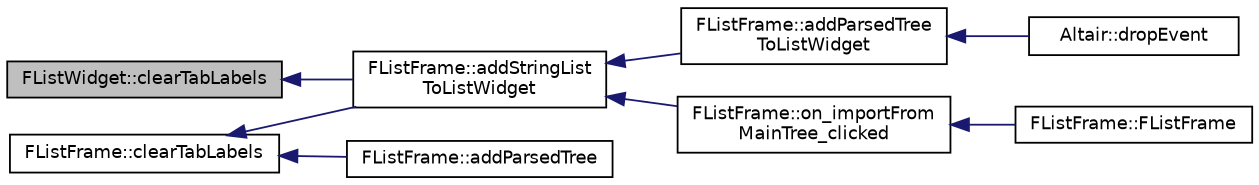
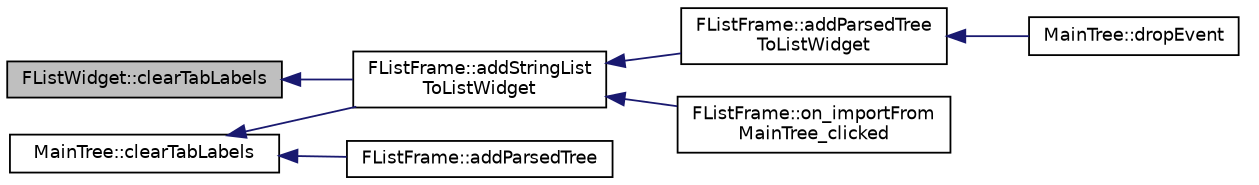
node "Altair::dropEvent": label "Altair::dropEvent" -> "MainTree::dropEvent"
node "FListFrame::FListFrame": removed
node "FListFrame::clearTabLabels": label "FListFrame::clearTabLabels" -> "MainTree::clearTabLabels"
